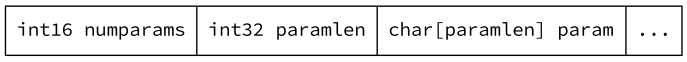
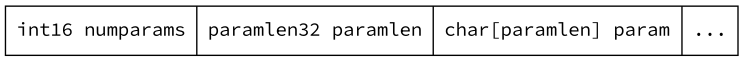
node "int16 numparams": text "int32 paramlen" -> "paramlen32 paramlen"
